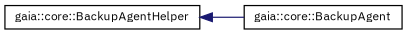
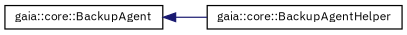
edge "gaia::core::BackupAgent" -> "gaia::core::BackupAgentHelper": reversed
